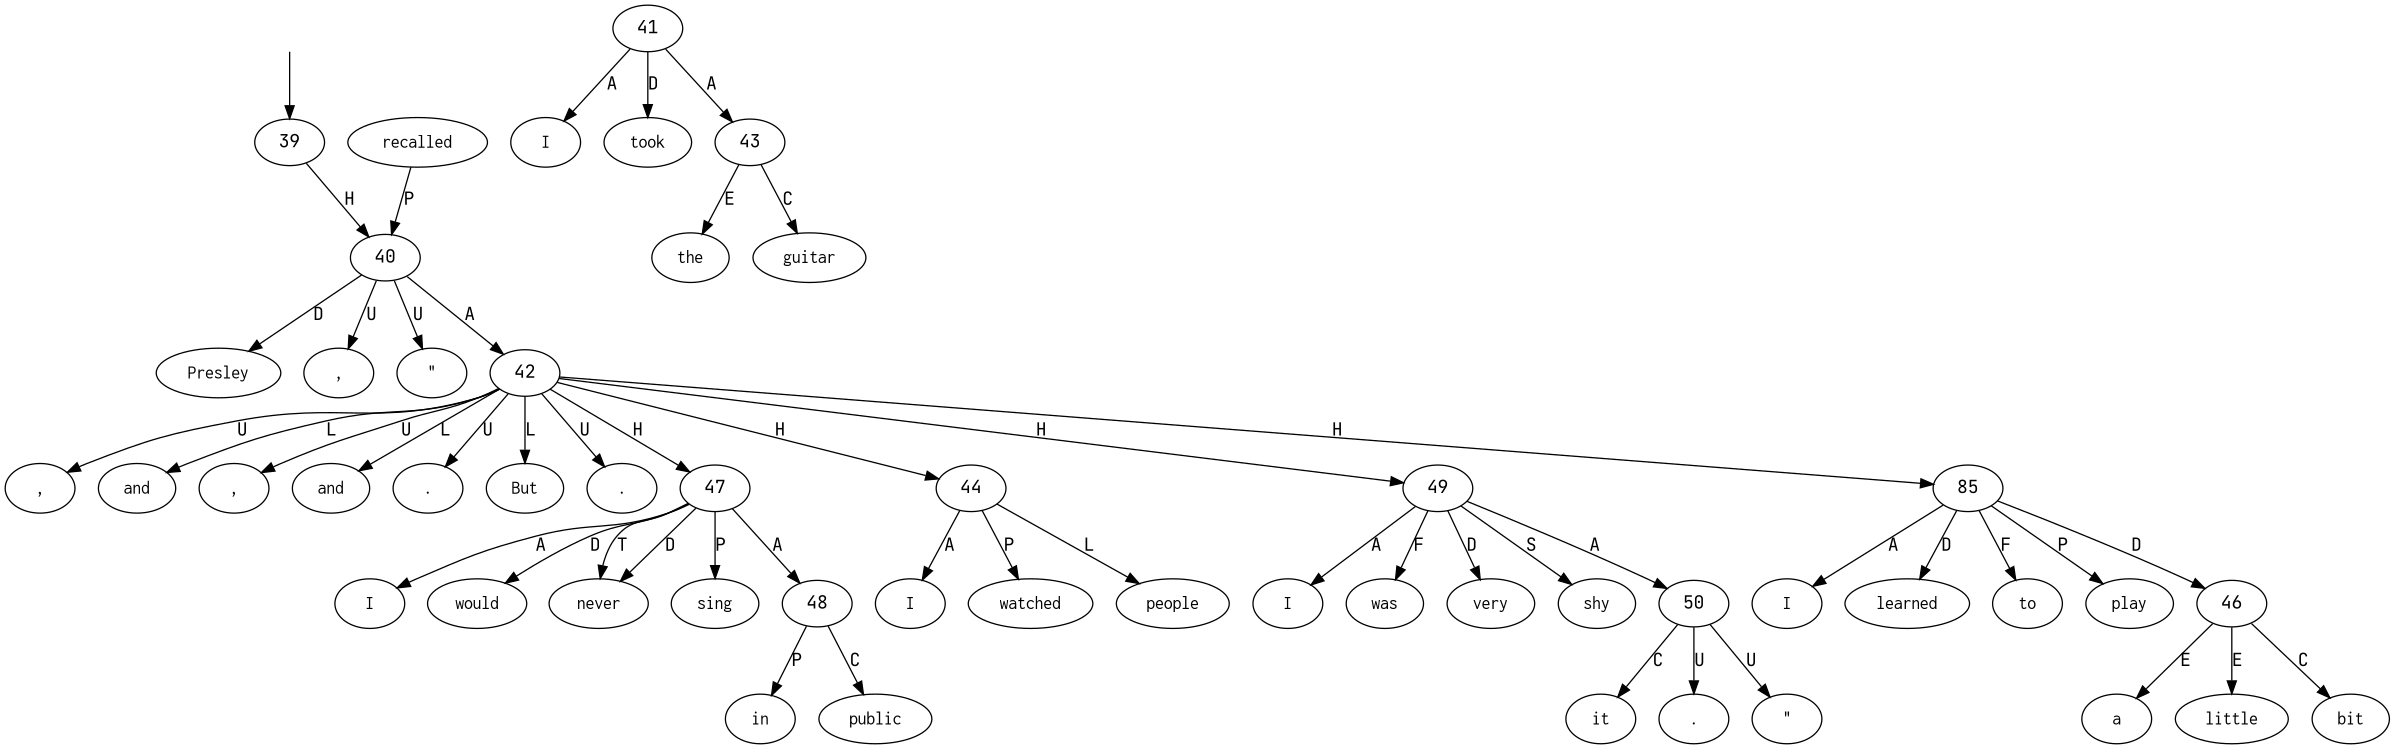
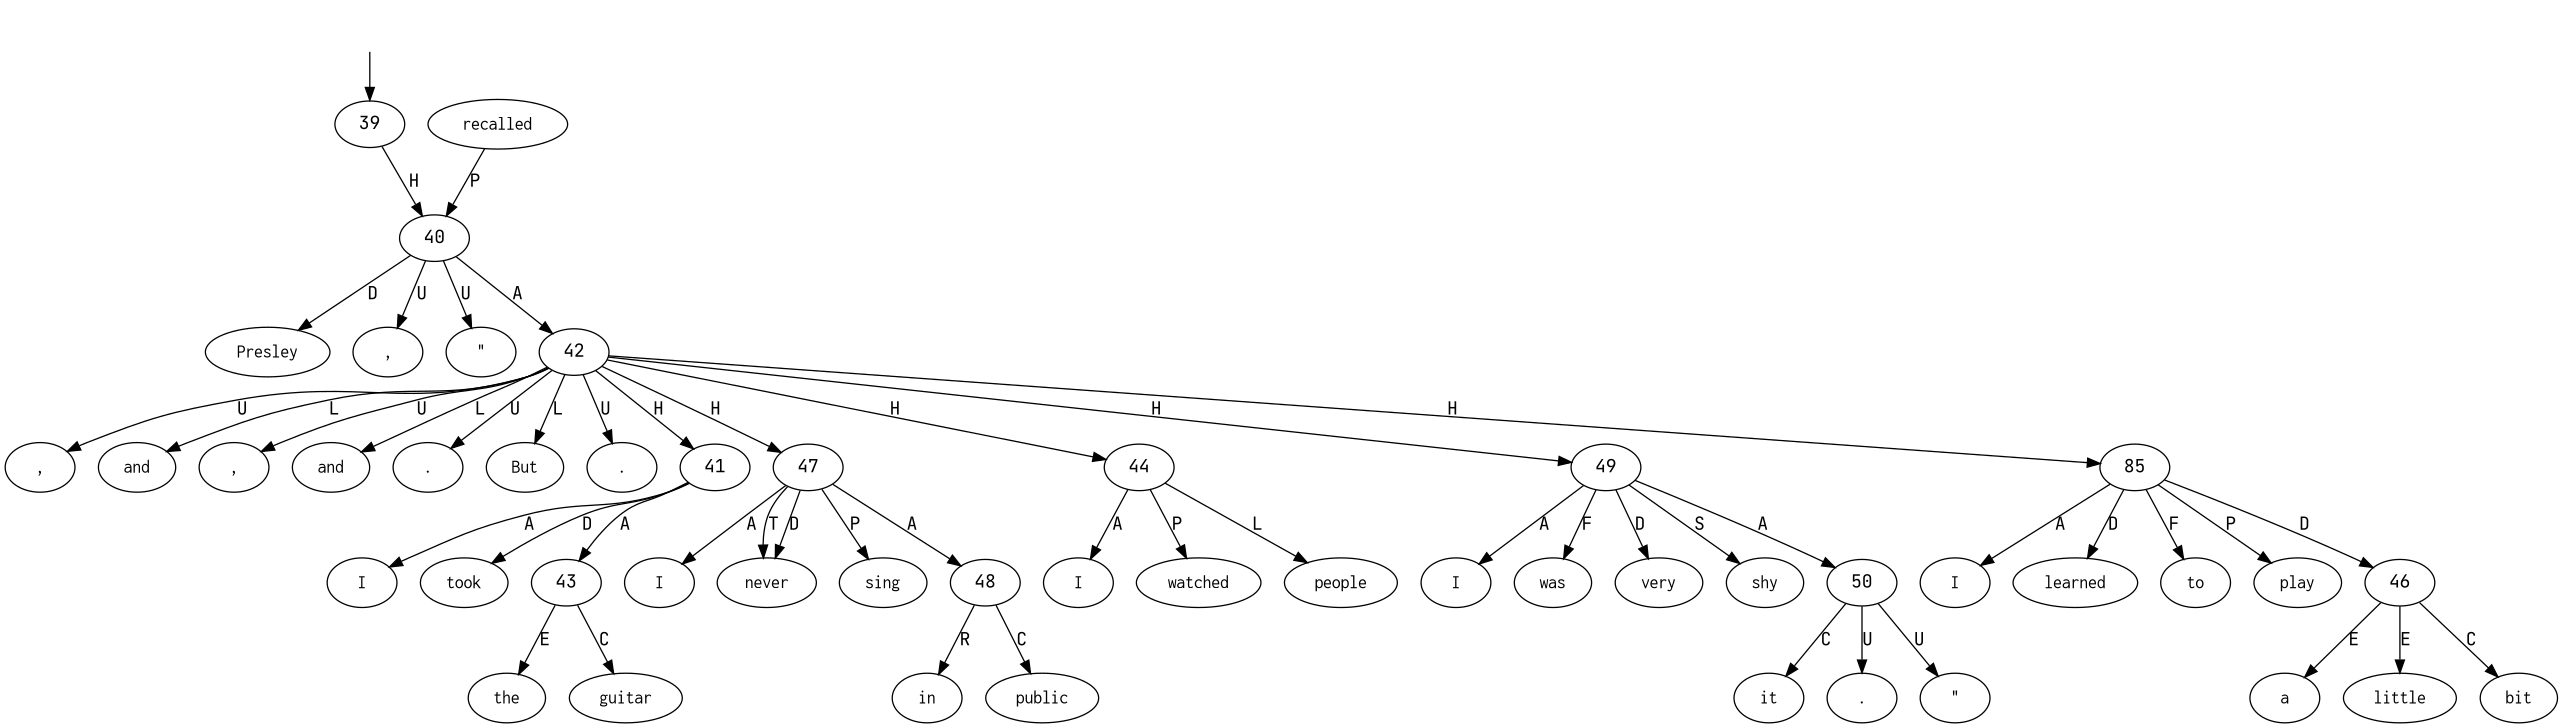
edge "42" -> "41": added, label "H"
node "would": removed
edge "48" -> "in": label "P" -> "R"
